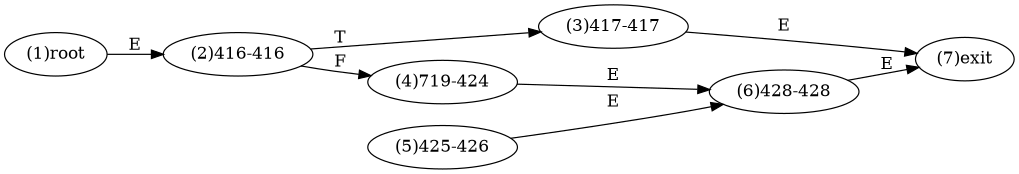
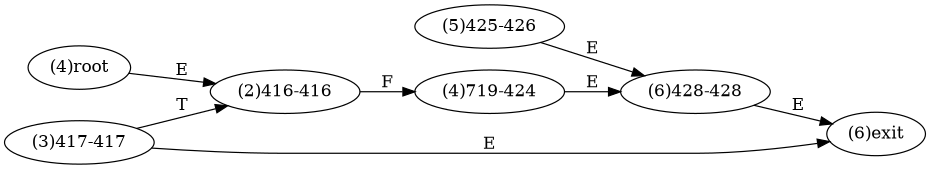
edge "(2)416-416" -> "(3)417-417": reversed
node "(1)root": label "(1)root" -> "(4)root"
node "(7)exit": label "(7)exit" -> "(6)exit"
